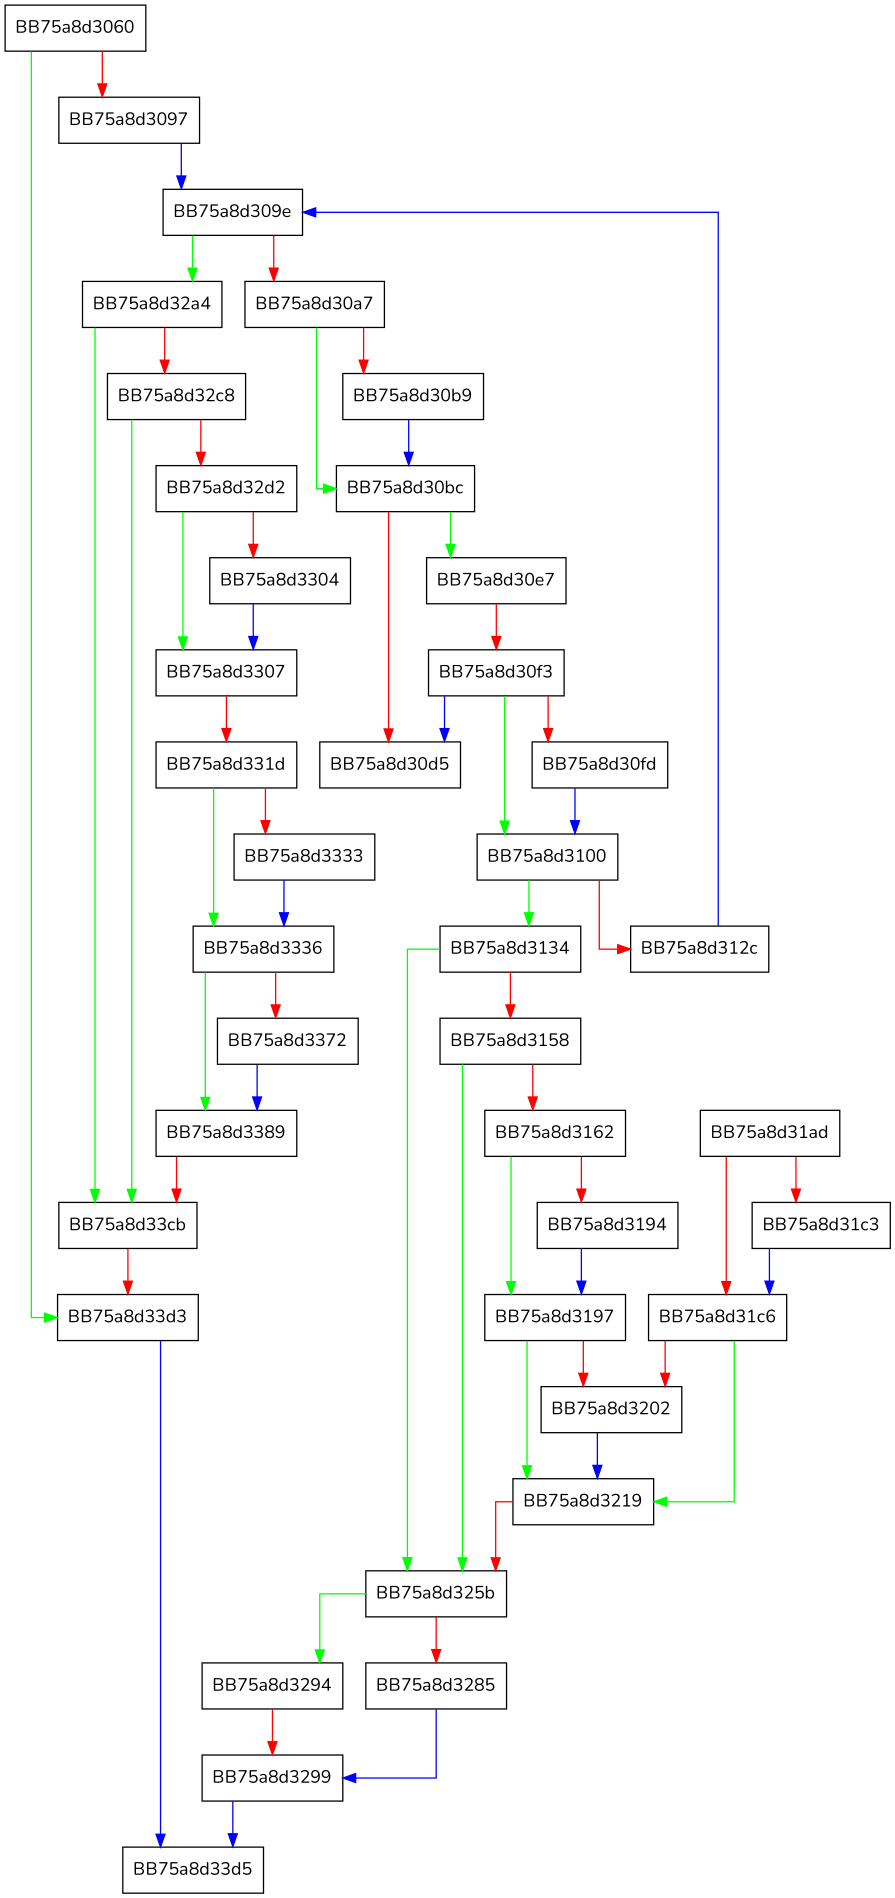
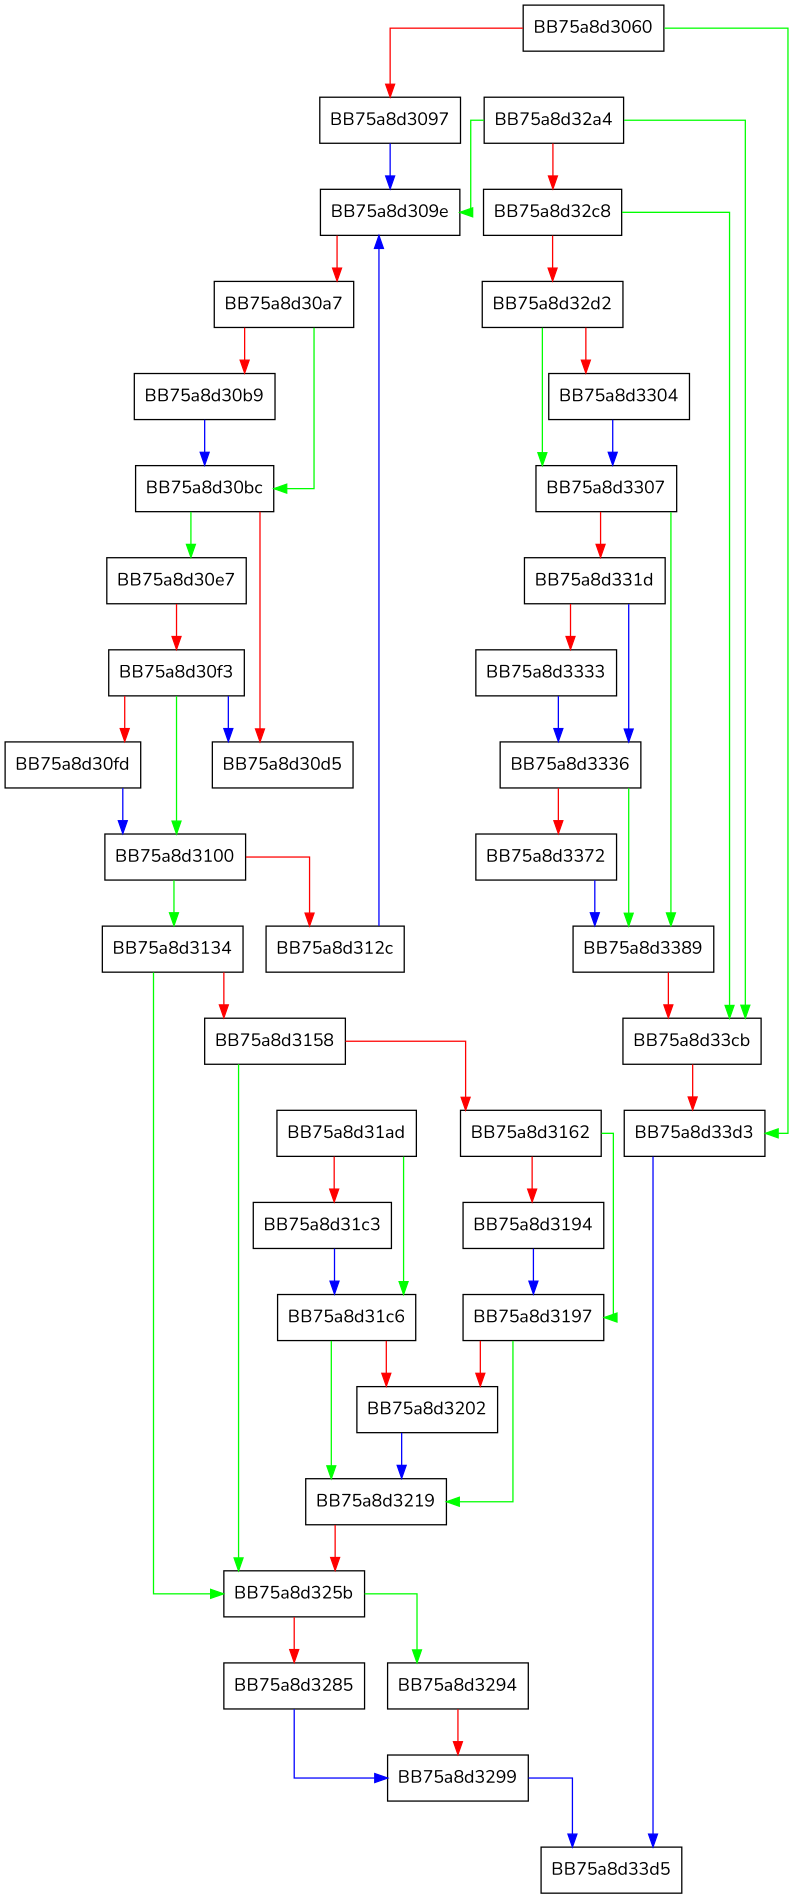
edge "BB75a8d309e" -> "BB75a8d32a4": reversed
edge "BB75a8d3307" -> "BB75a8d3389": added
edge "BB75a8d331d" -> "BB75a8d3336": color green -> blue
edge "BB75a8d31ad" -> "BB75a8d31c6": color red -> green
